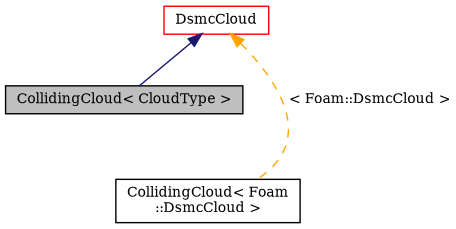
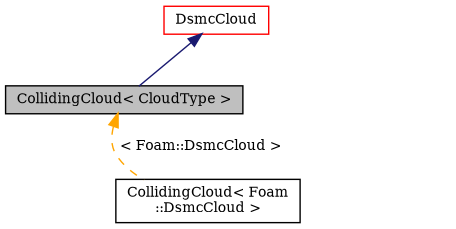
edge "CollidingCloud< Foam ::DsmcCloud >" -> "DsmcCloud": now "CollidingCloud< Foam ::DsmcCloud >" -> "CollidingCloud< CloudType >"
